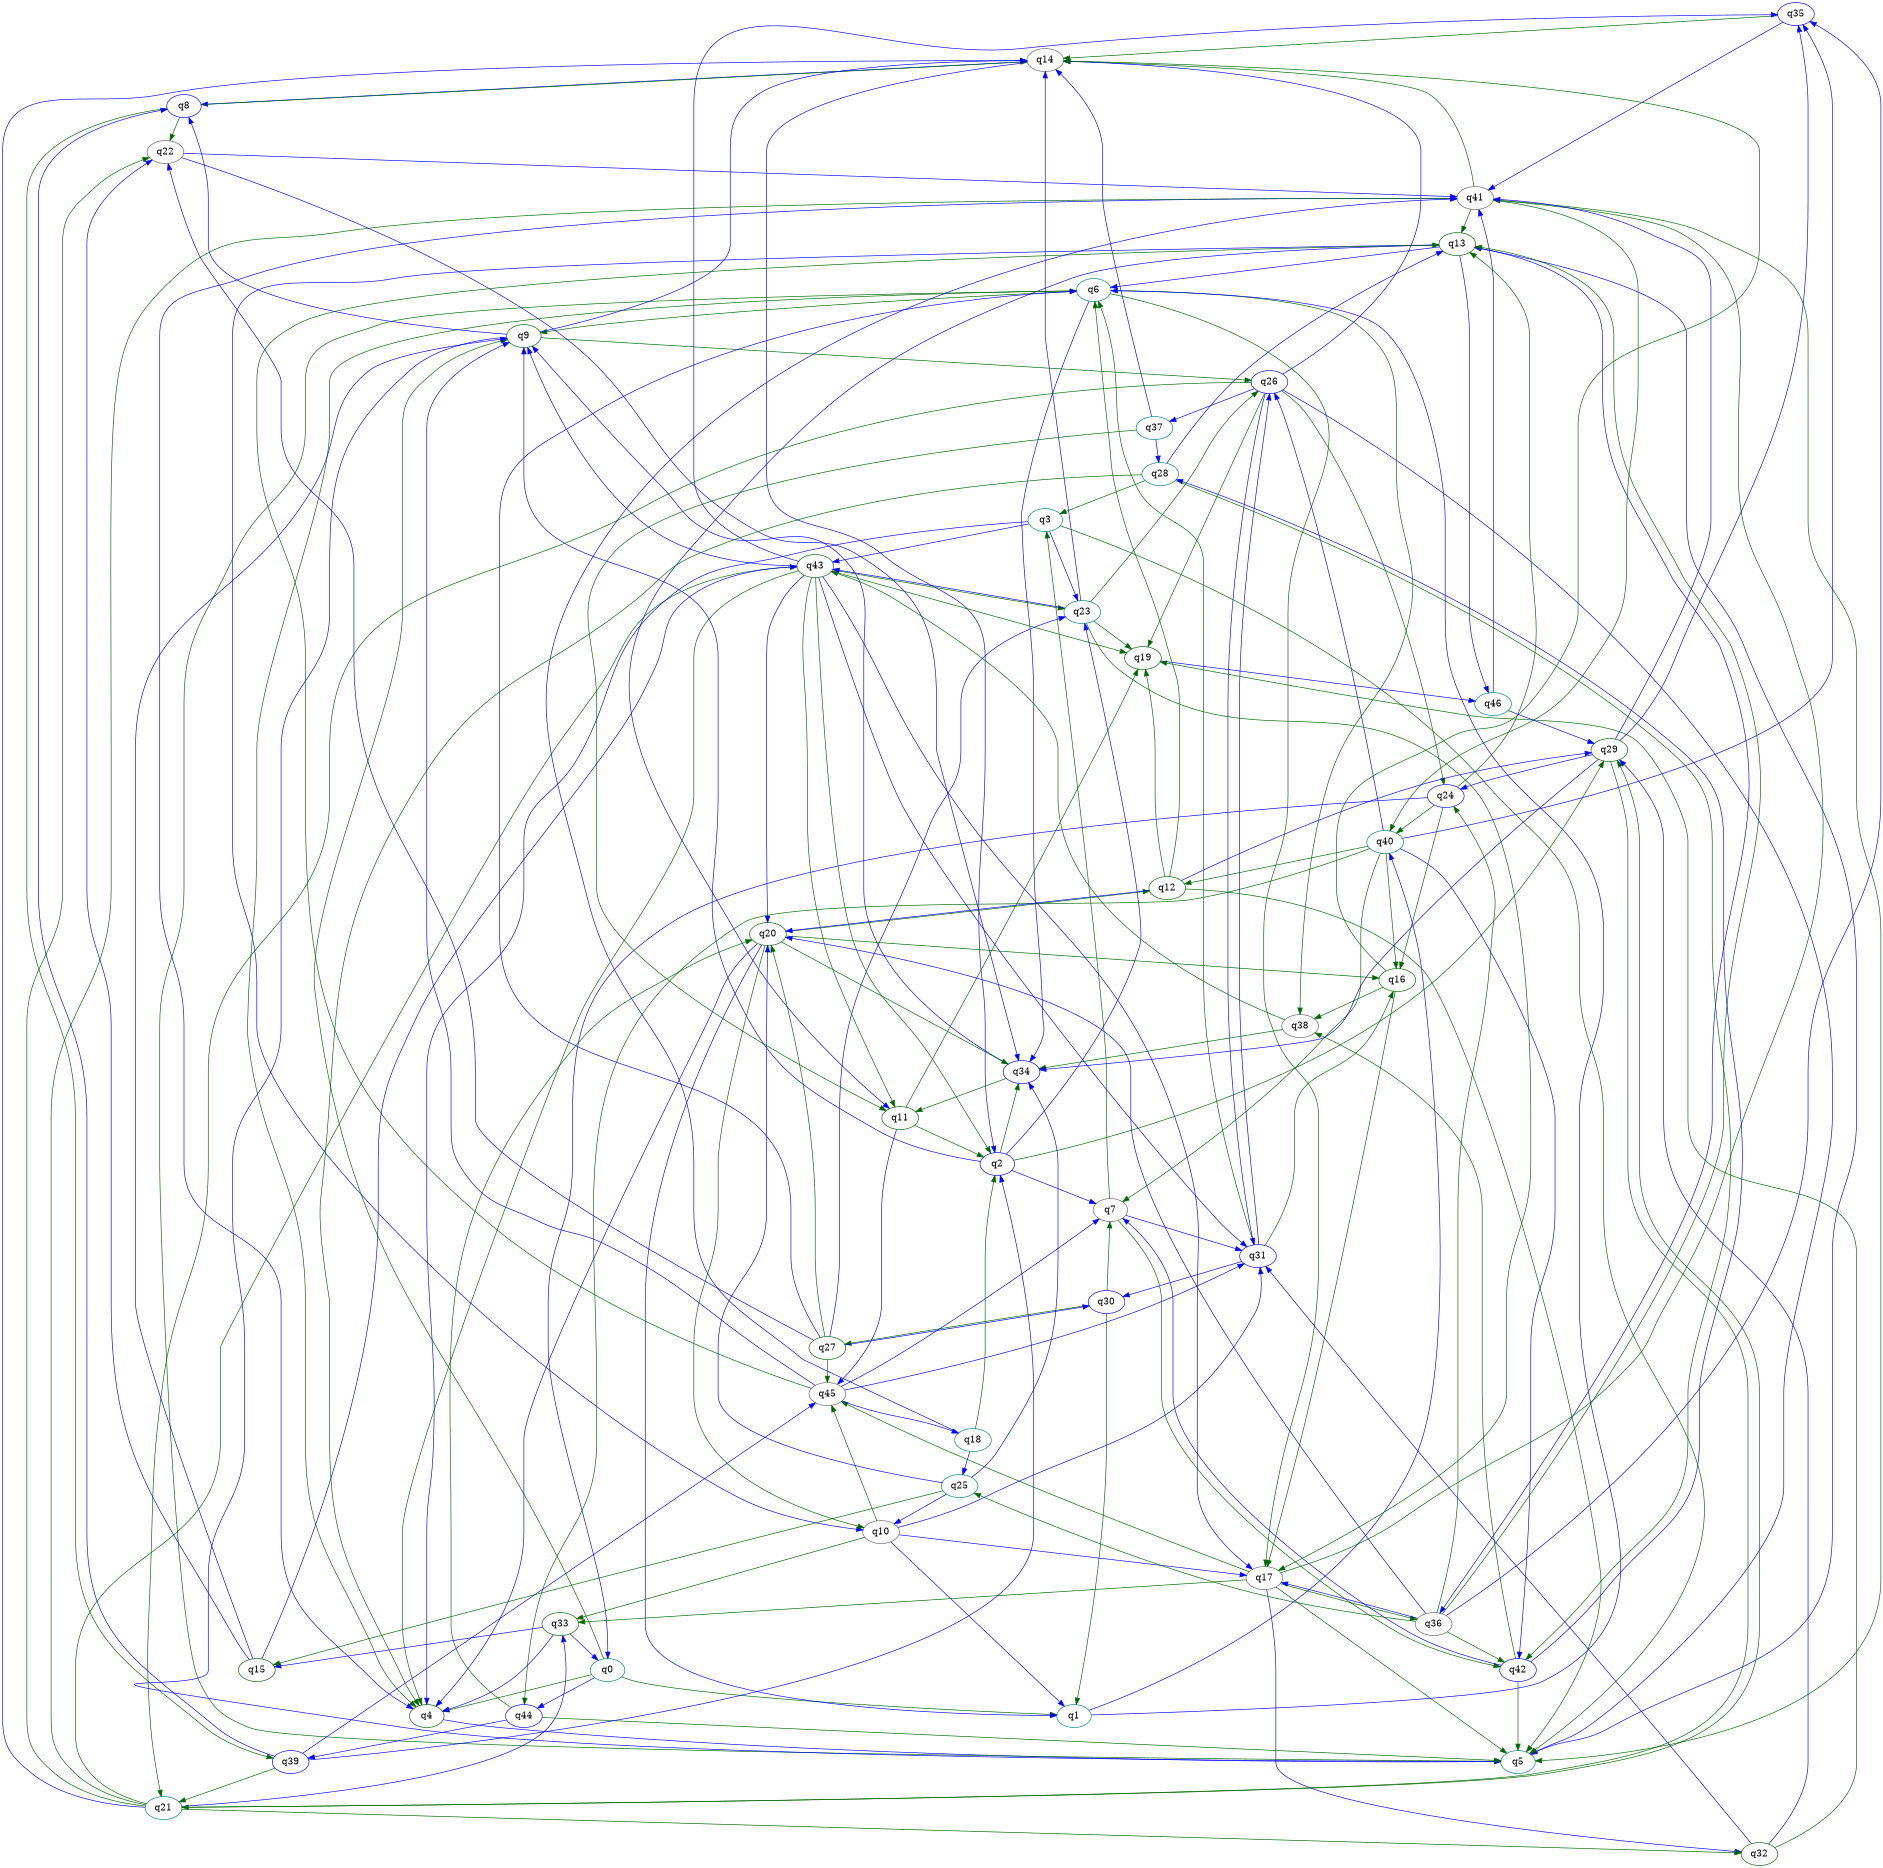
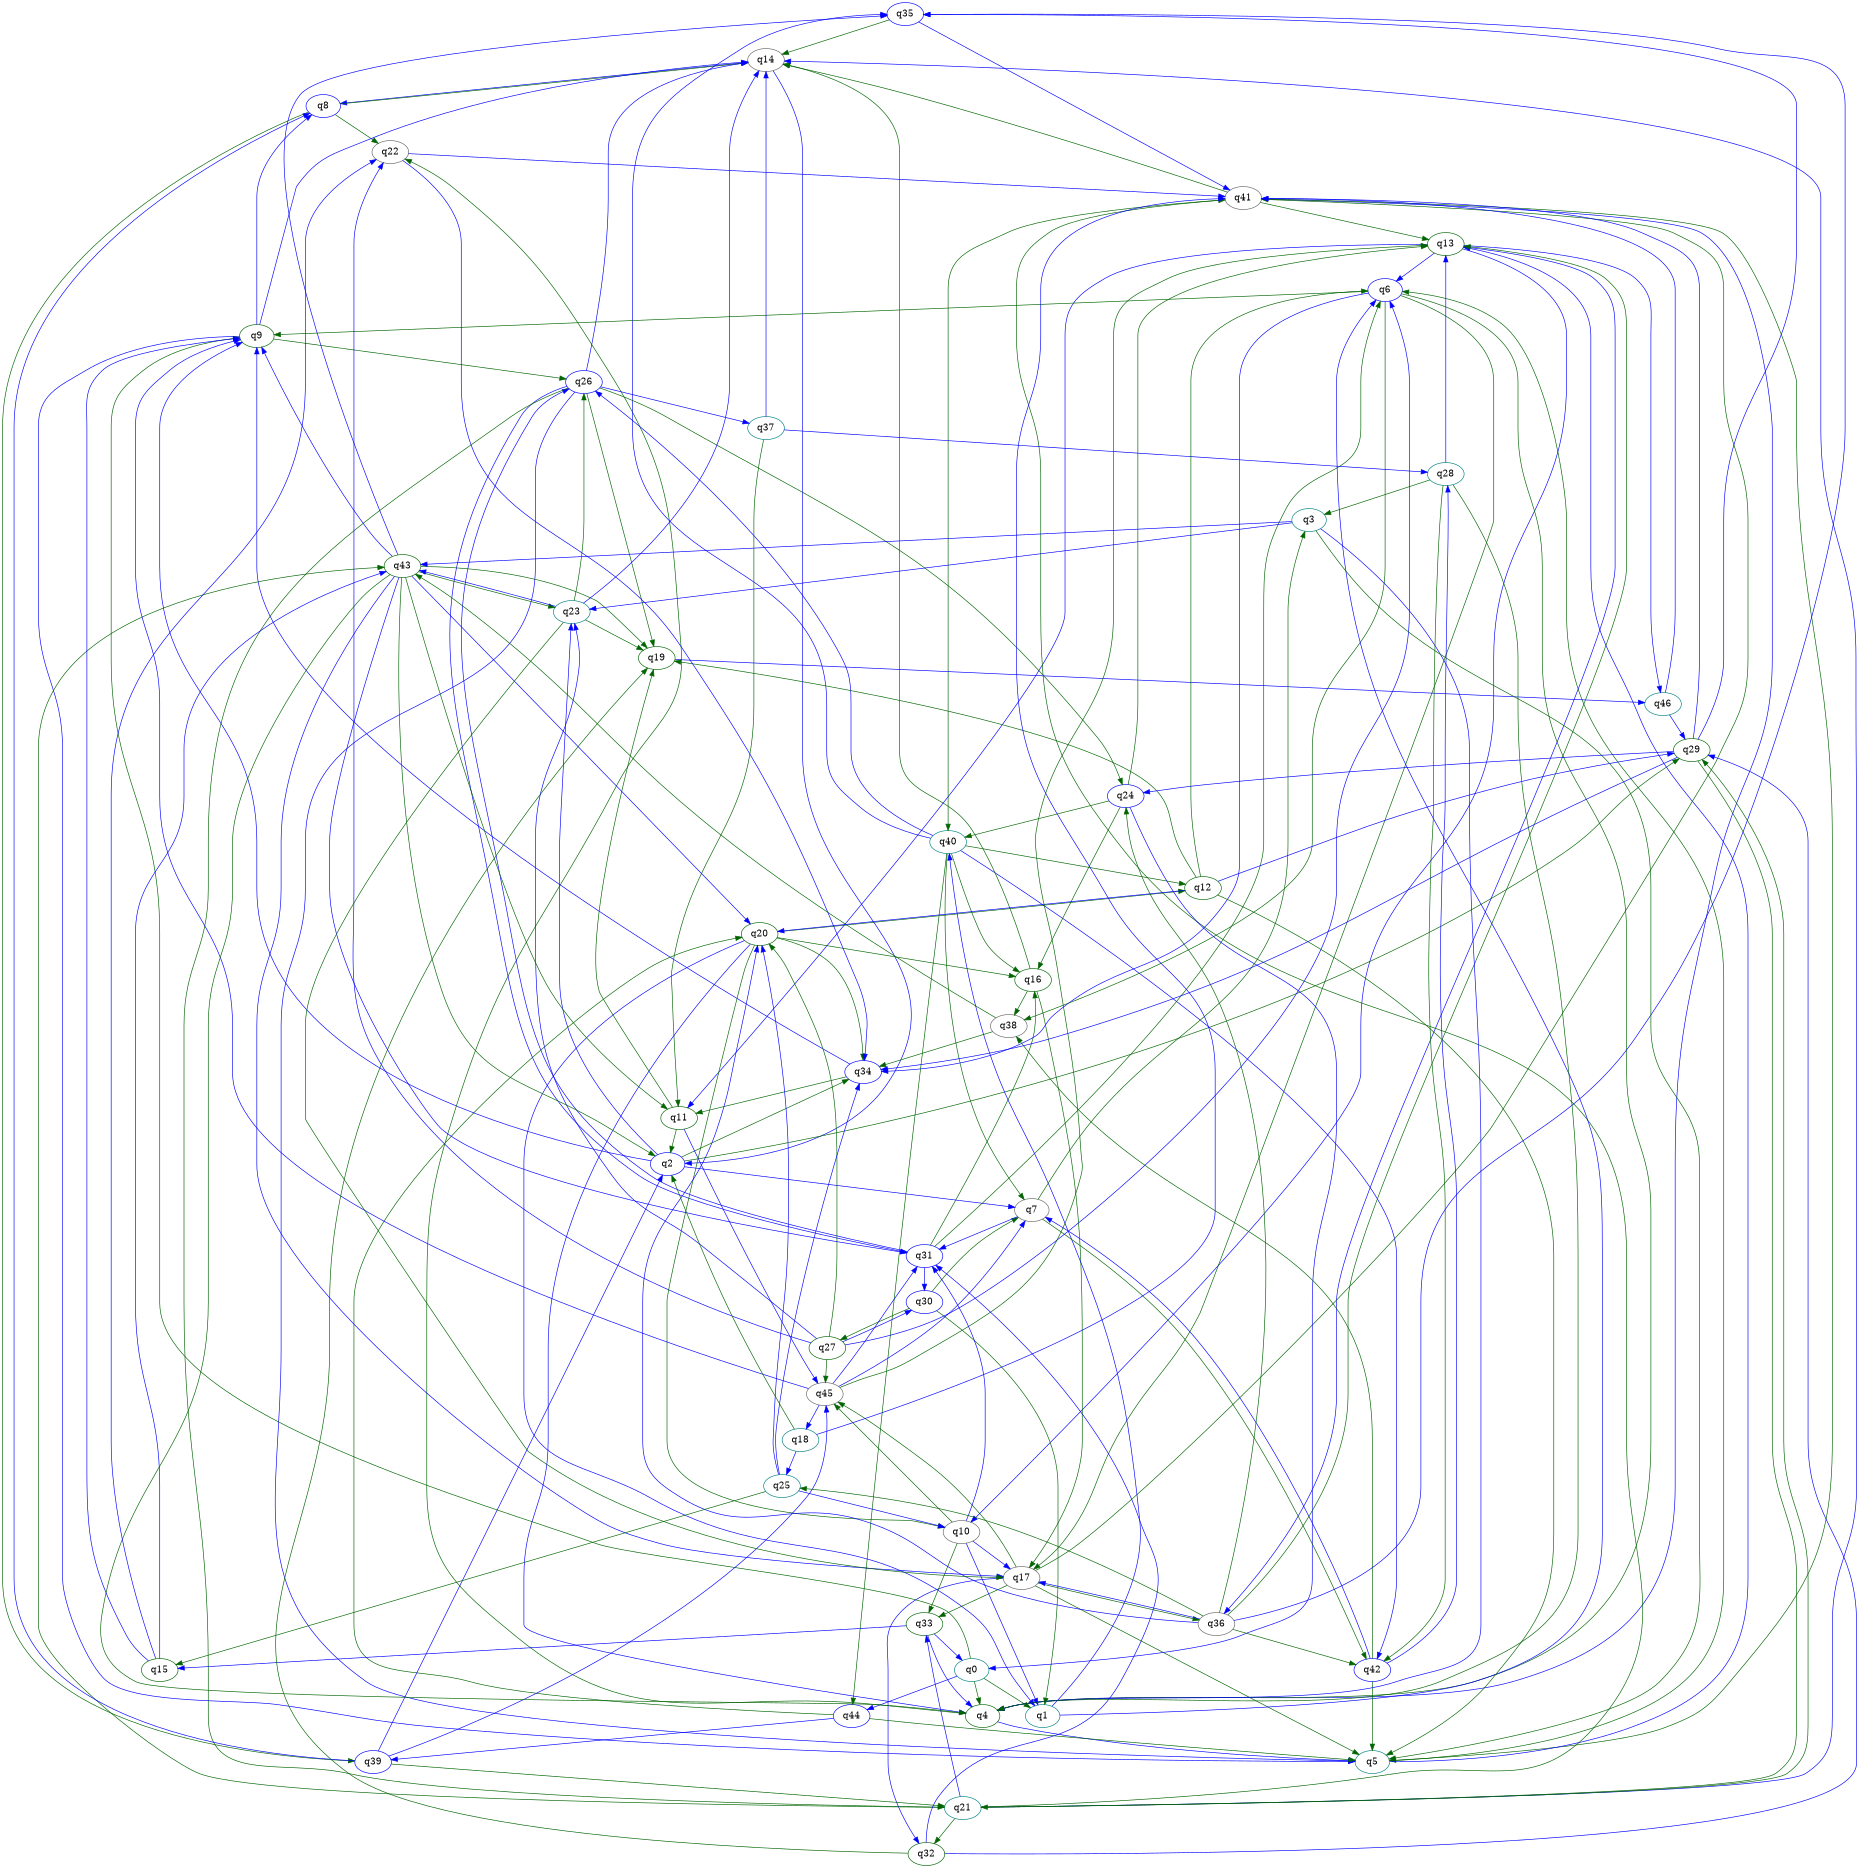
node "q6": color teal -> blue
edge "q21" -> "q22": now "q4" -> "q22"
